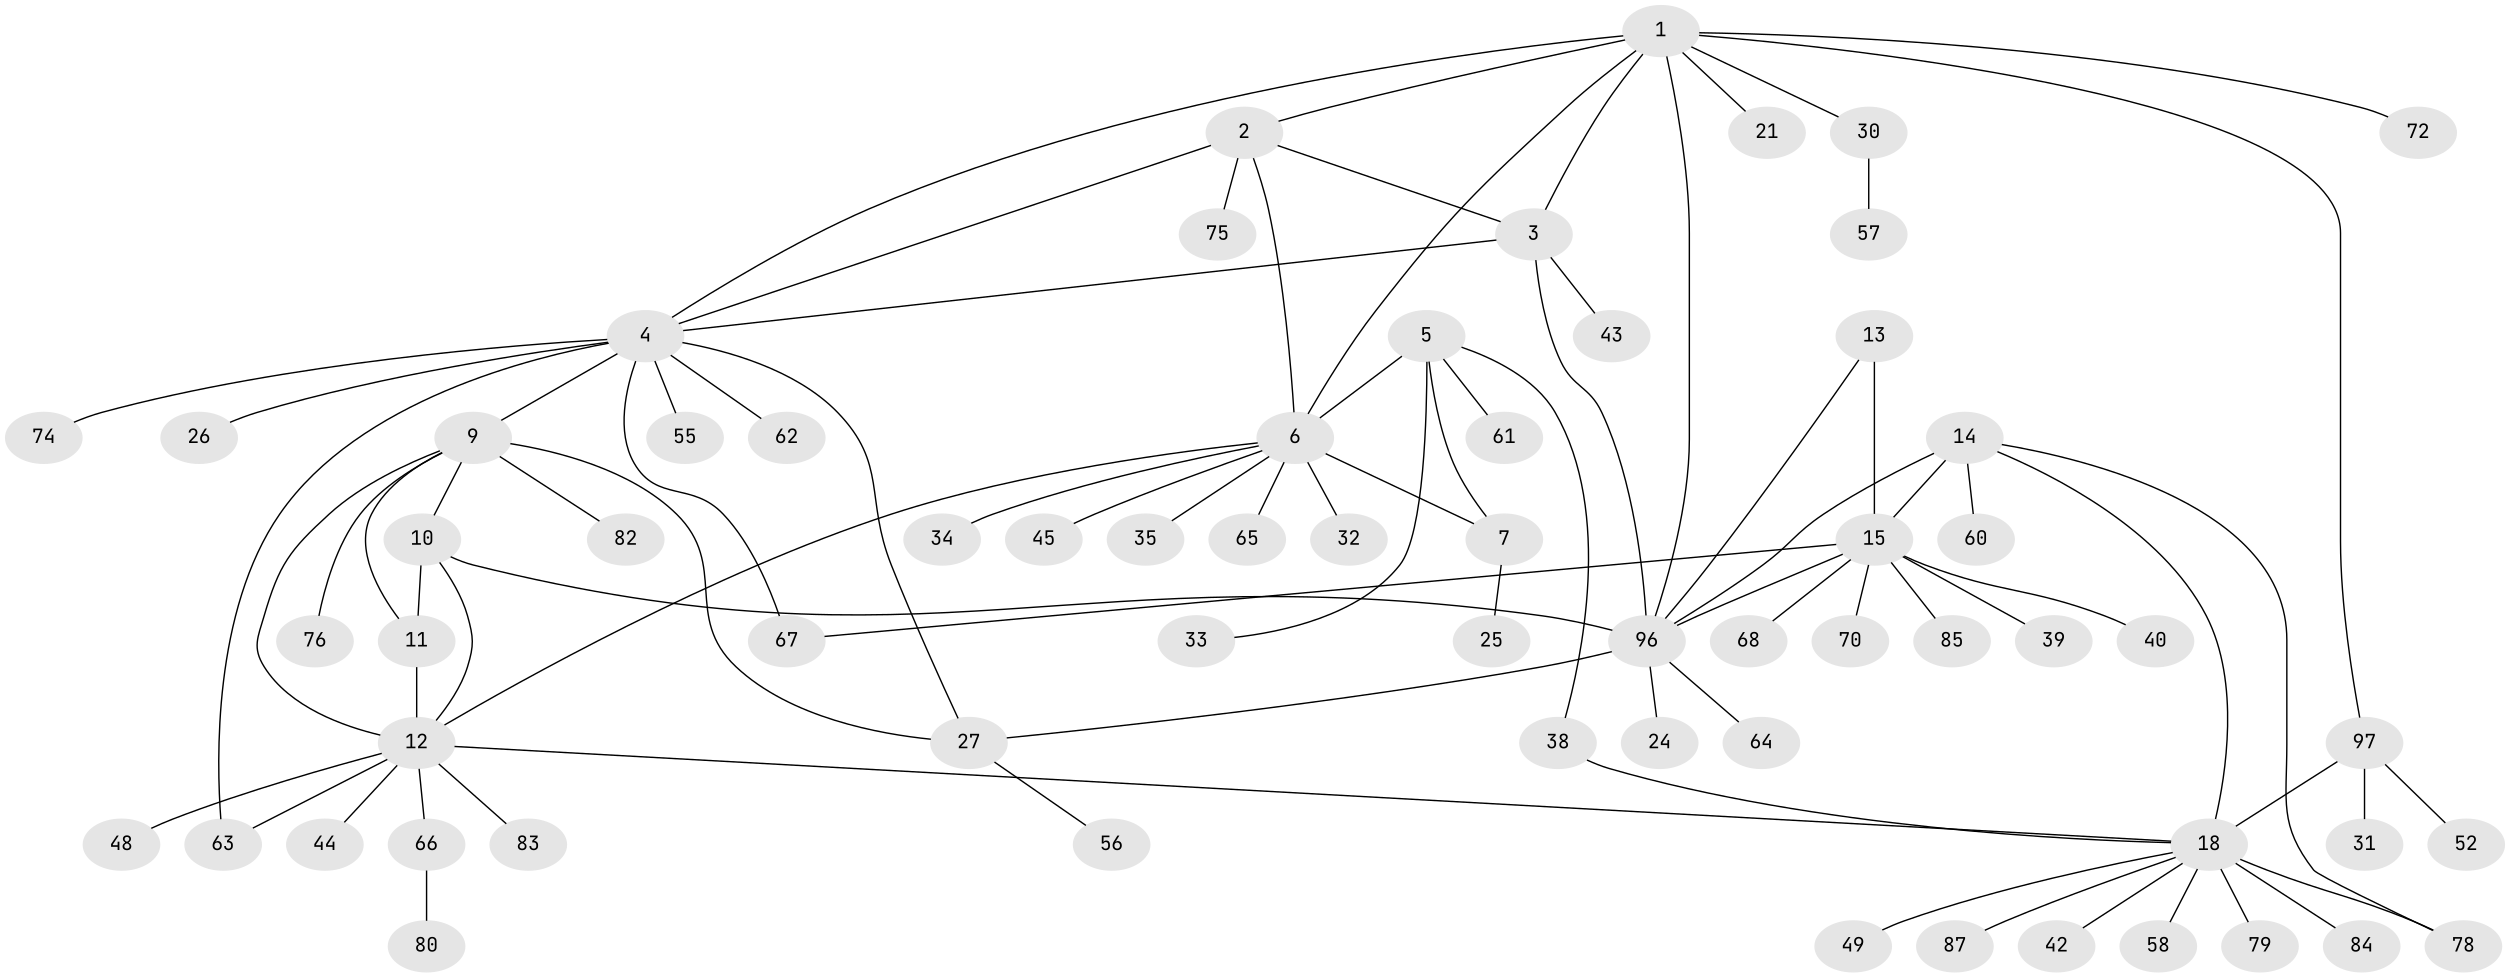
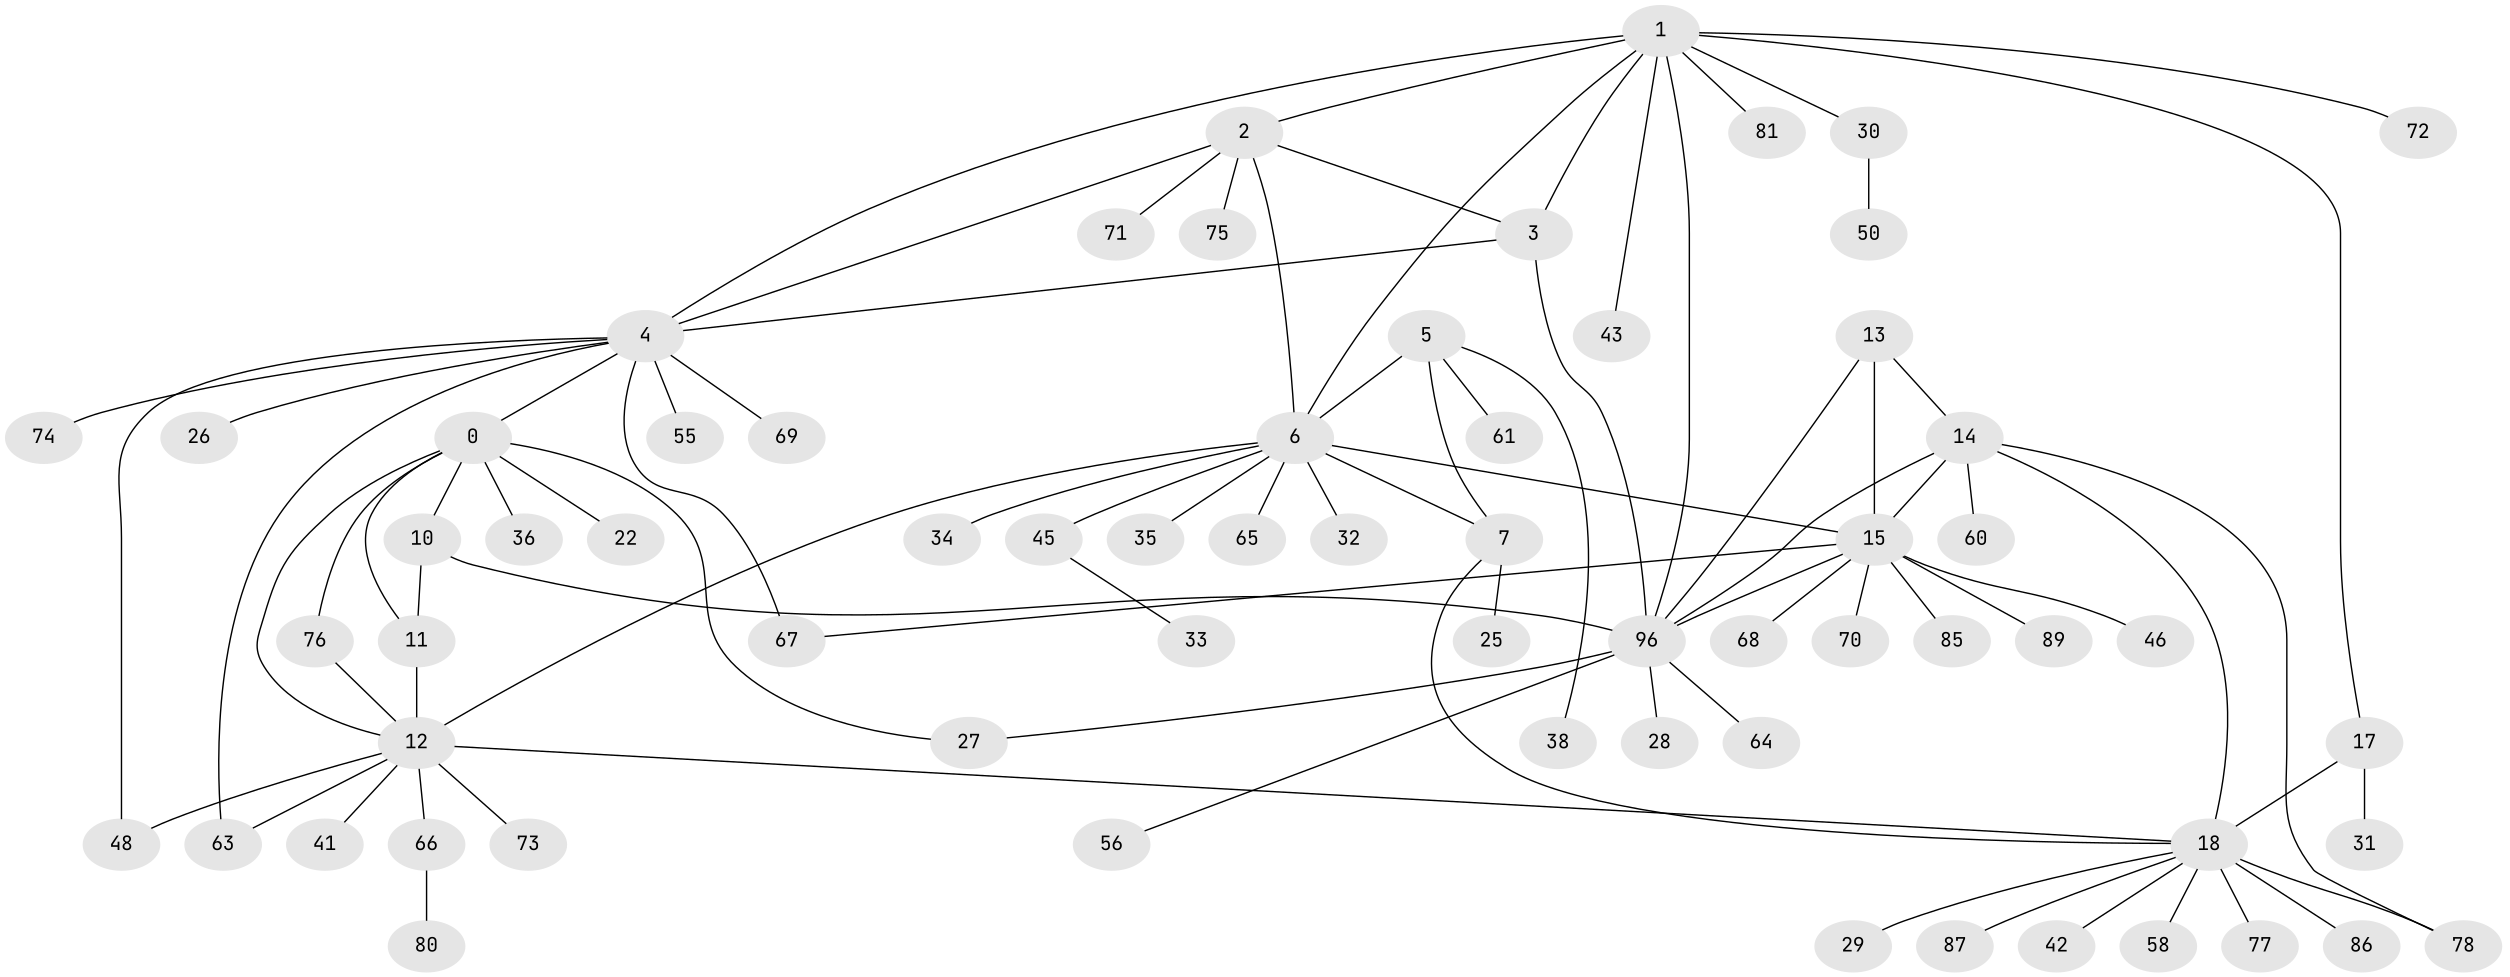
node "21": label "21" -> "81"
node "71": added
node "57": label "57" -> "50"
edge "3" -- "43": now "1" -- "43"
edge "13" -- "14": added
node "9": label "9" -> "0"
node "62": label "62" -> "69"
edge "4" -- "27": now "4" -- "48"
edge "6" -- "15": added
node "36": added
node "82": label "82" -> "22"
edge "5" -- "33": now "45" -- "33"
node "39": label "39" -> "89"
node "40": label "40" -> "46"
edge "10" -- "12": now "76" -- "12"
node "24": label "24" -> "28"
node "97": label "97" -> "17"
edge "27" -- "56": now "96" -- "56"
edge "38" -- "18": now "7" -- "18"
node "44": label "44" -> "41"
node "83": label "83" -> "73"
node "52": removed
node "49": label "49" -> "29"
node "79": label "79" -> "77"
node "84": label "84" -> "86"
